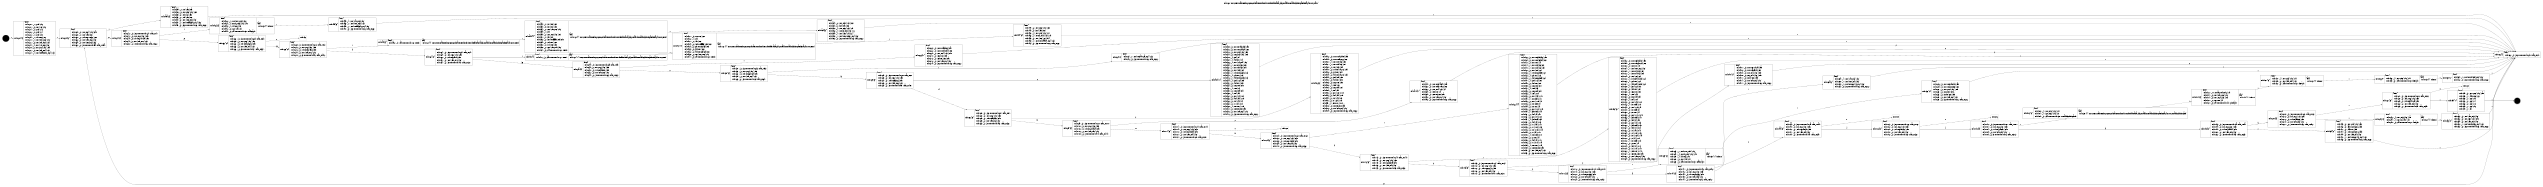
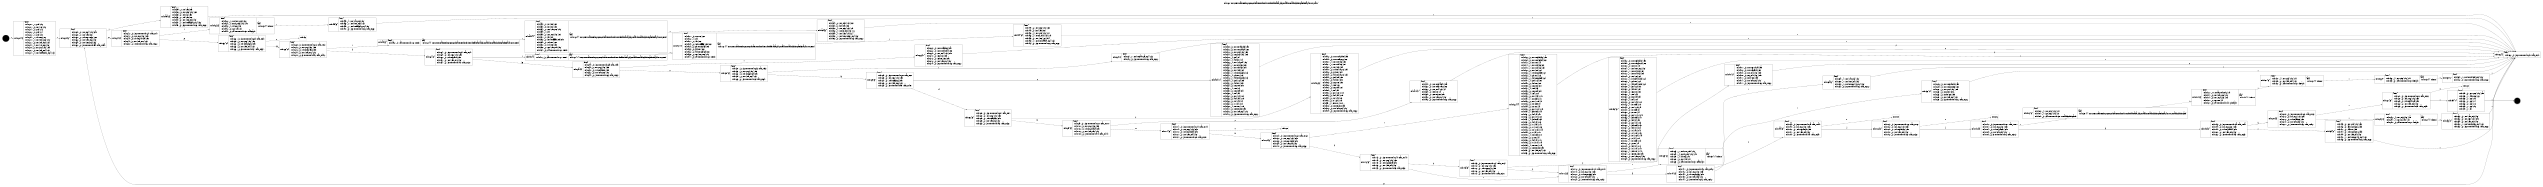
edge "0x401746 [25]" -> "0x401bf8 [151]": now "0x401746 [25]" -> "0x401778 [25]"
